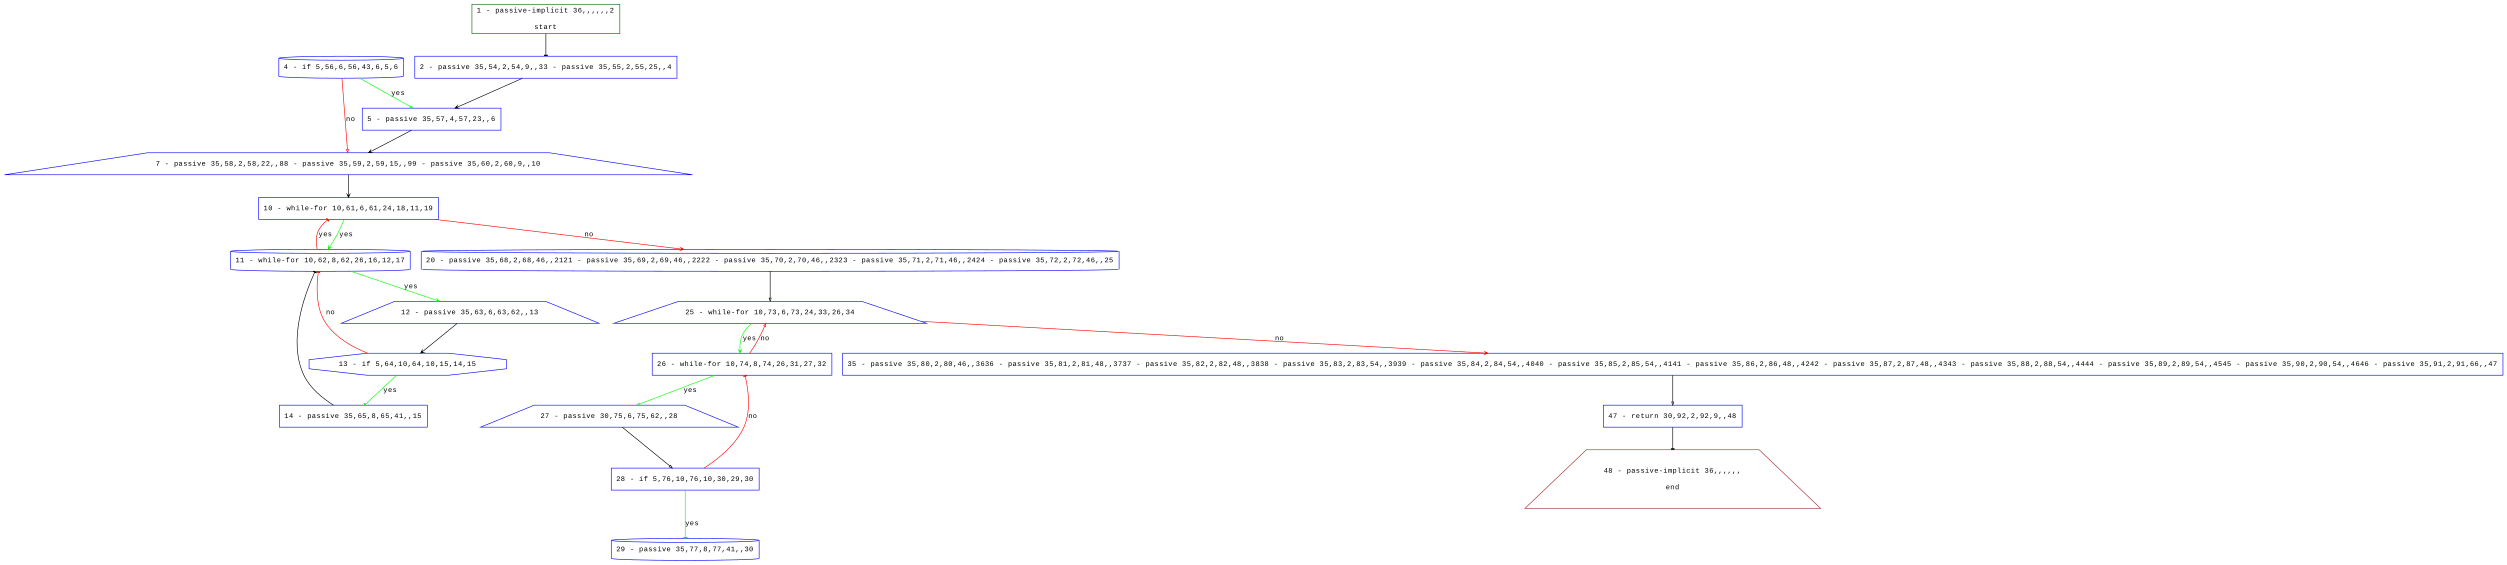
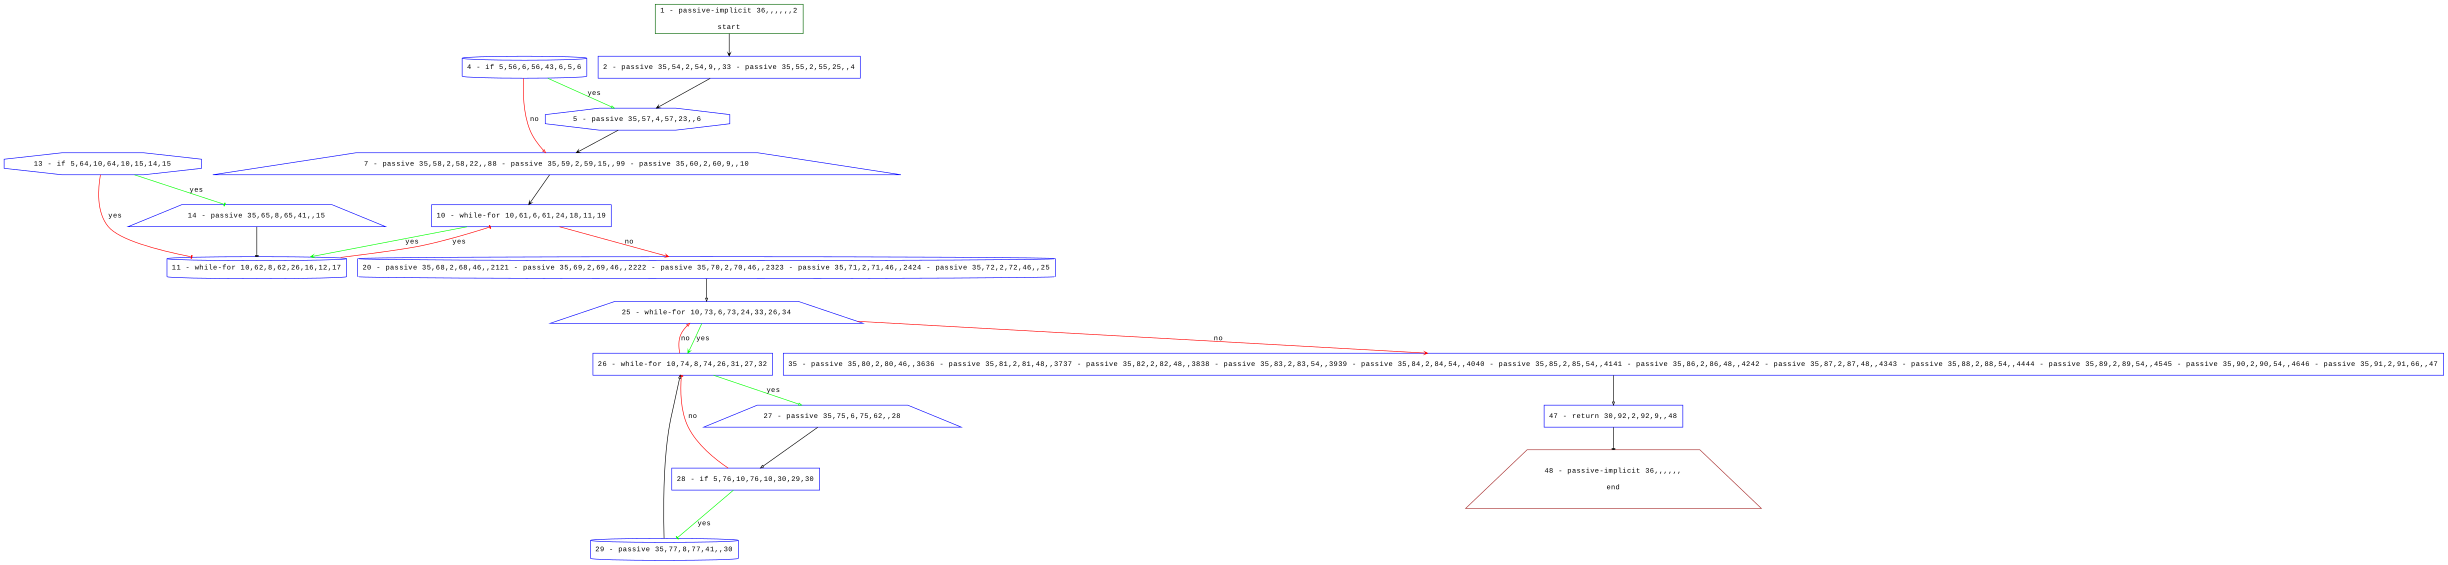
edge "1 - passive-implicit 36,,,,,,2 start" -> "2 - passive 35,54,2,54,9,,33 - passive 35,55,2,55,25,,4": arrowhead tee -> vee
node "5 - passive 35,57,4,57,23,,6": shape box -> octagon
edge "13 - if 5,64,10,64,10,15,14,15" -> "11 - while-for 10,62,8,62,26,16,12,17": label "no" -> "yes"
node "12 - passive 35,63,6,63,62,,13": removed
node "14 - passive 35,65,8,65,41,,15": shape box -> trapezium
node "27 - passive 30,75,6,75,62,,28": label "27 - passive 30,75,6,75,62,,28" -> "27 - passive 35,75,6,75,62,,28"
edge "29 - passive 35,77,8,77,41,,30" -> "26 - while-for 10,74,8,74,26,31,27,32": added
